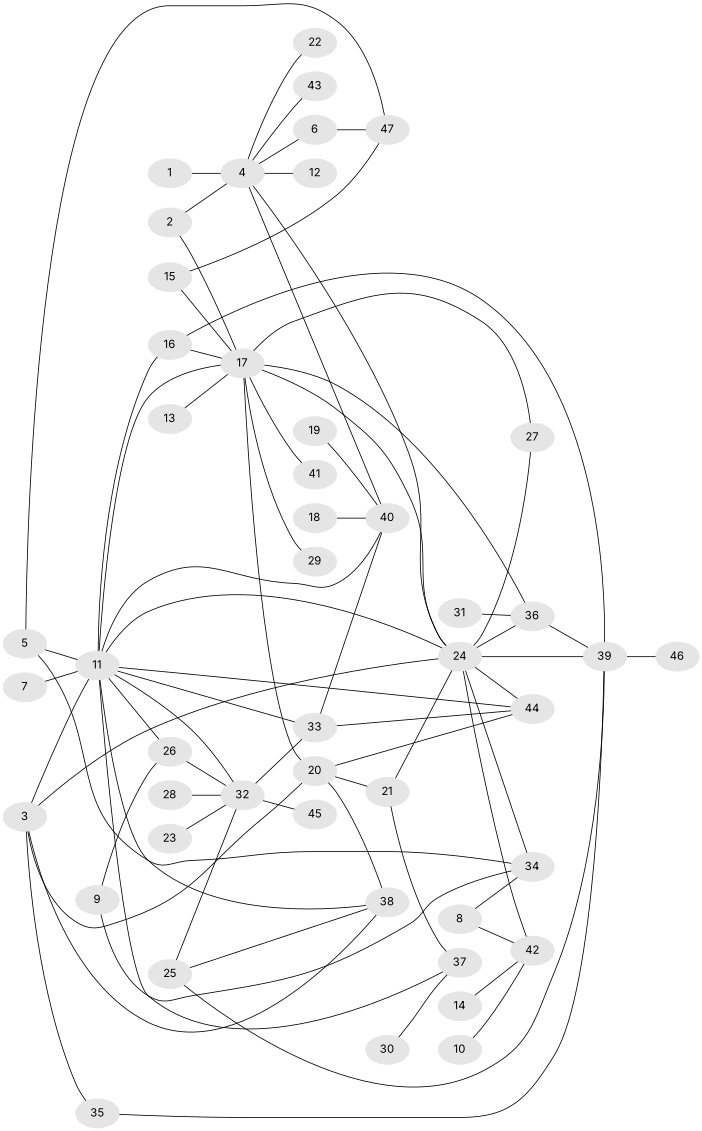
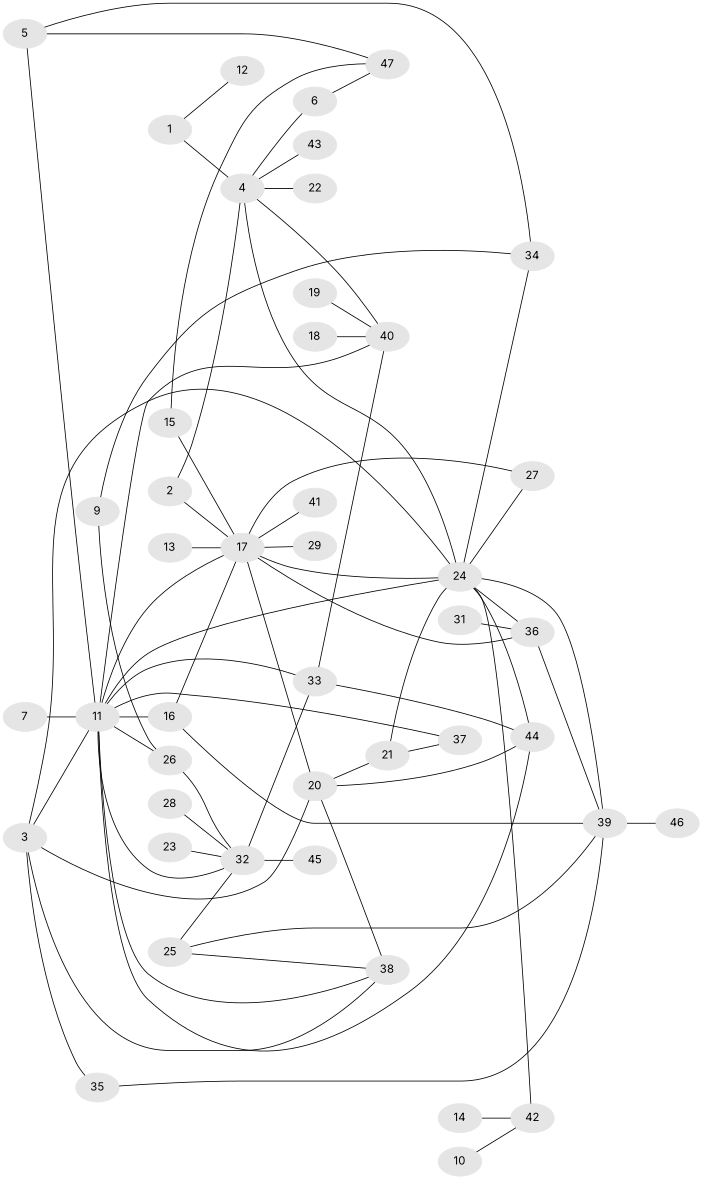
edge "4" -- "12": now "1" -- "12"
node "8": removed
node "30": removed
